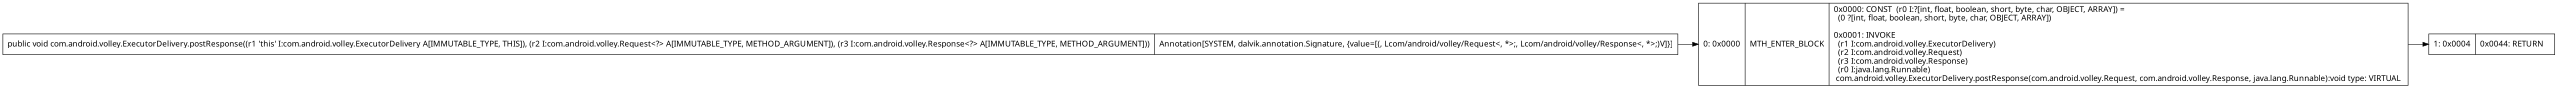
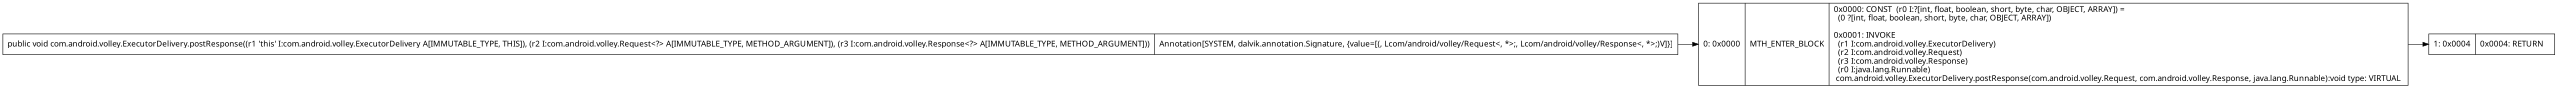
node "1: 0x0004": text "0x0044: RETURN" -> "0x0004: RETURN"
